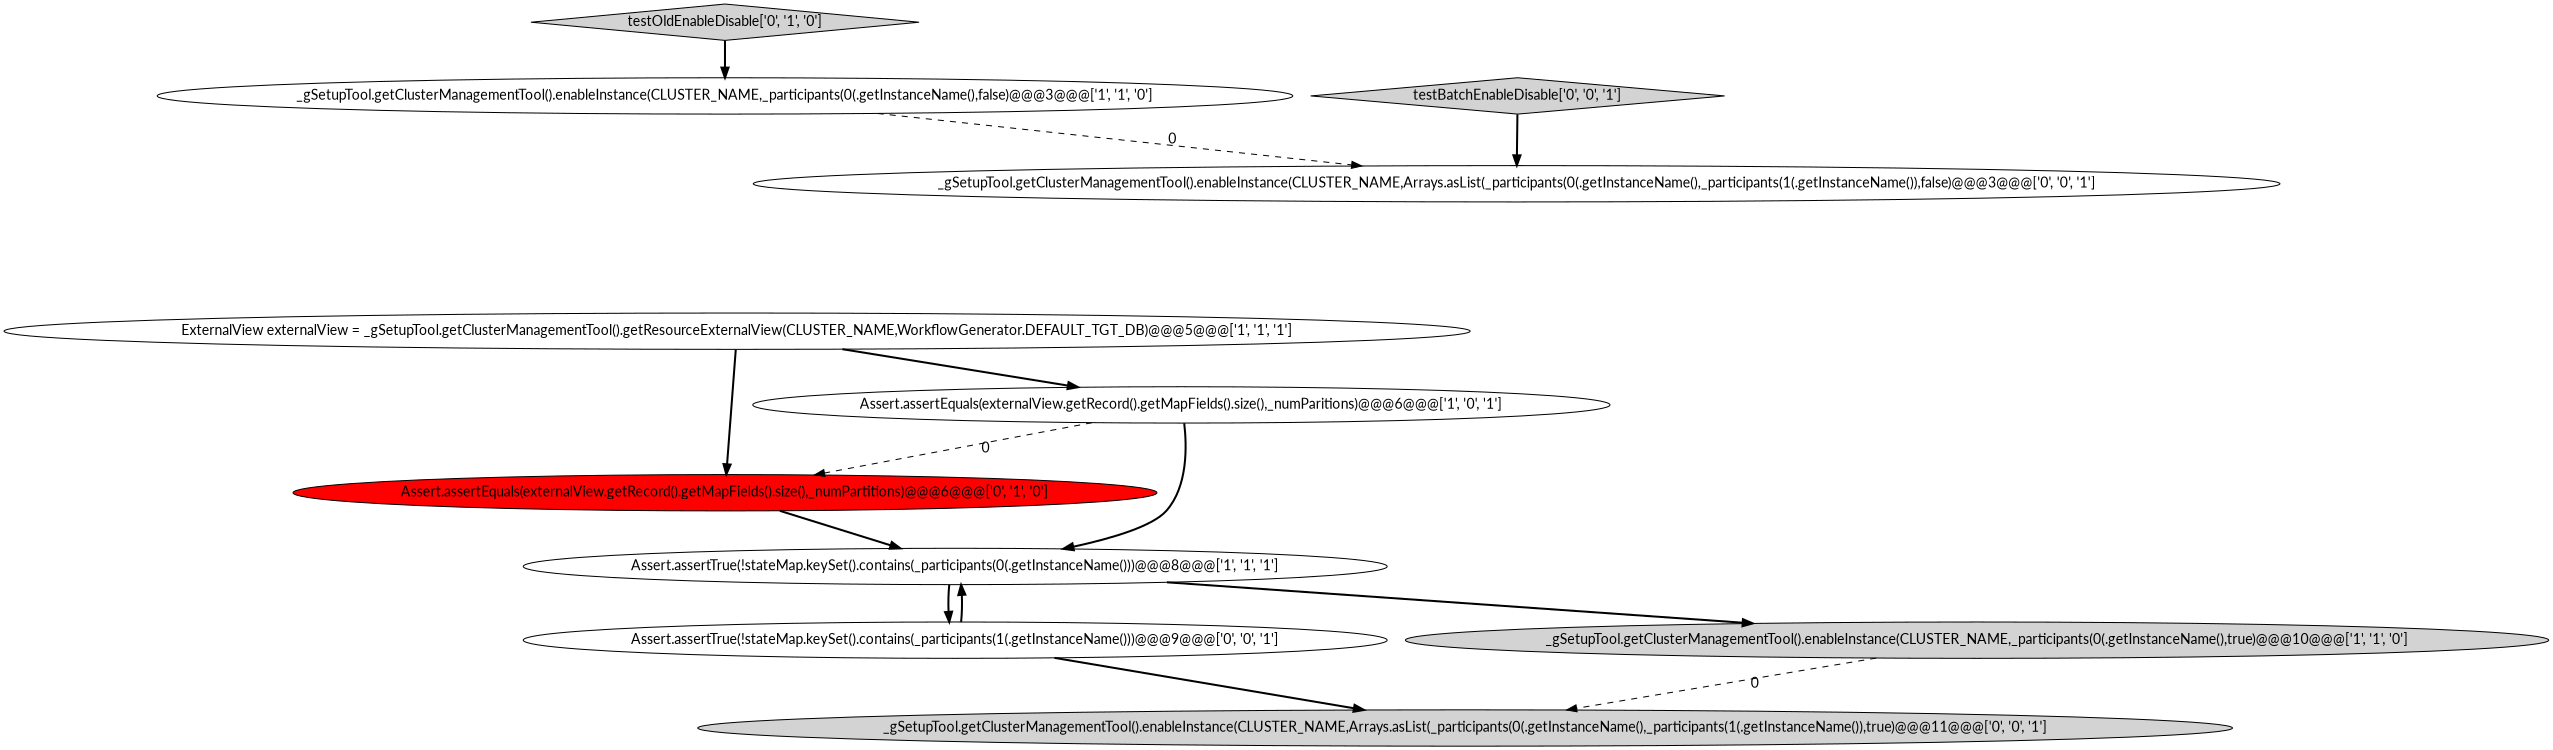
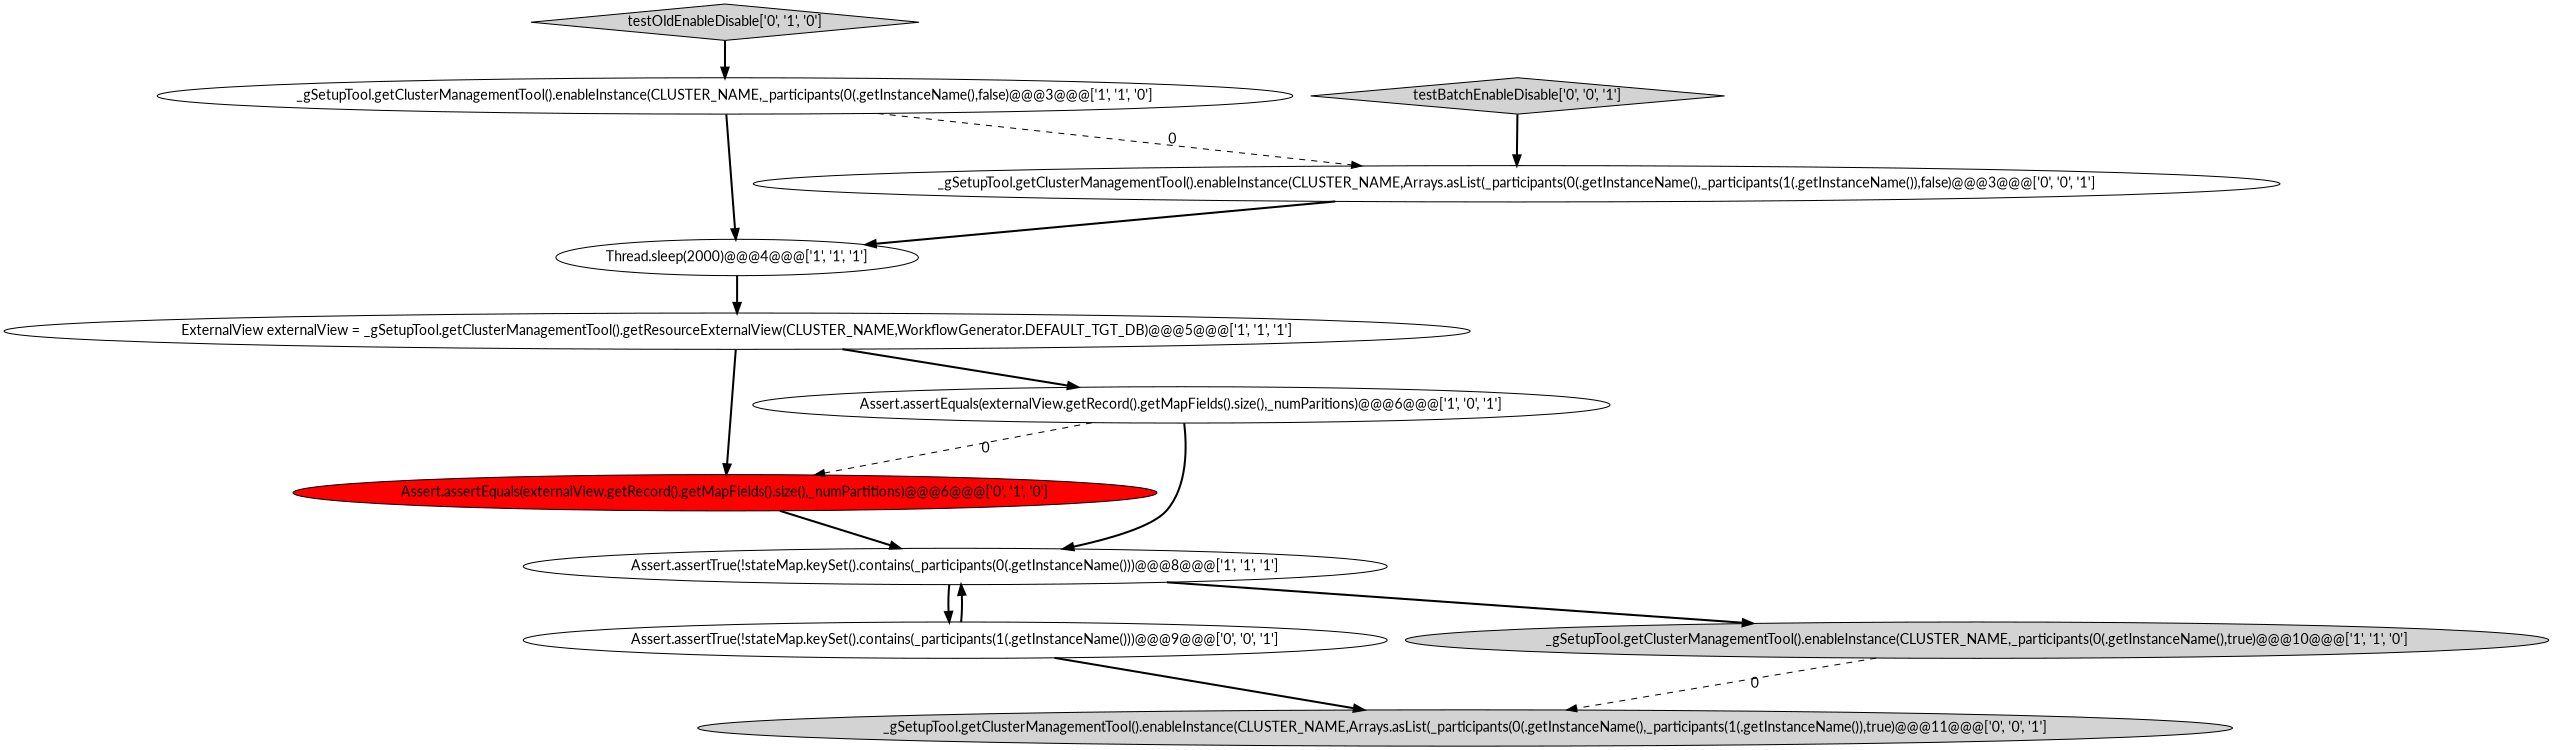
node "Thread.sleep(2000)@@@4@@@['1', '1', '1']": added
